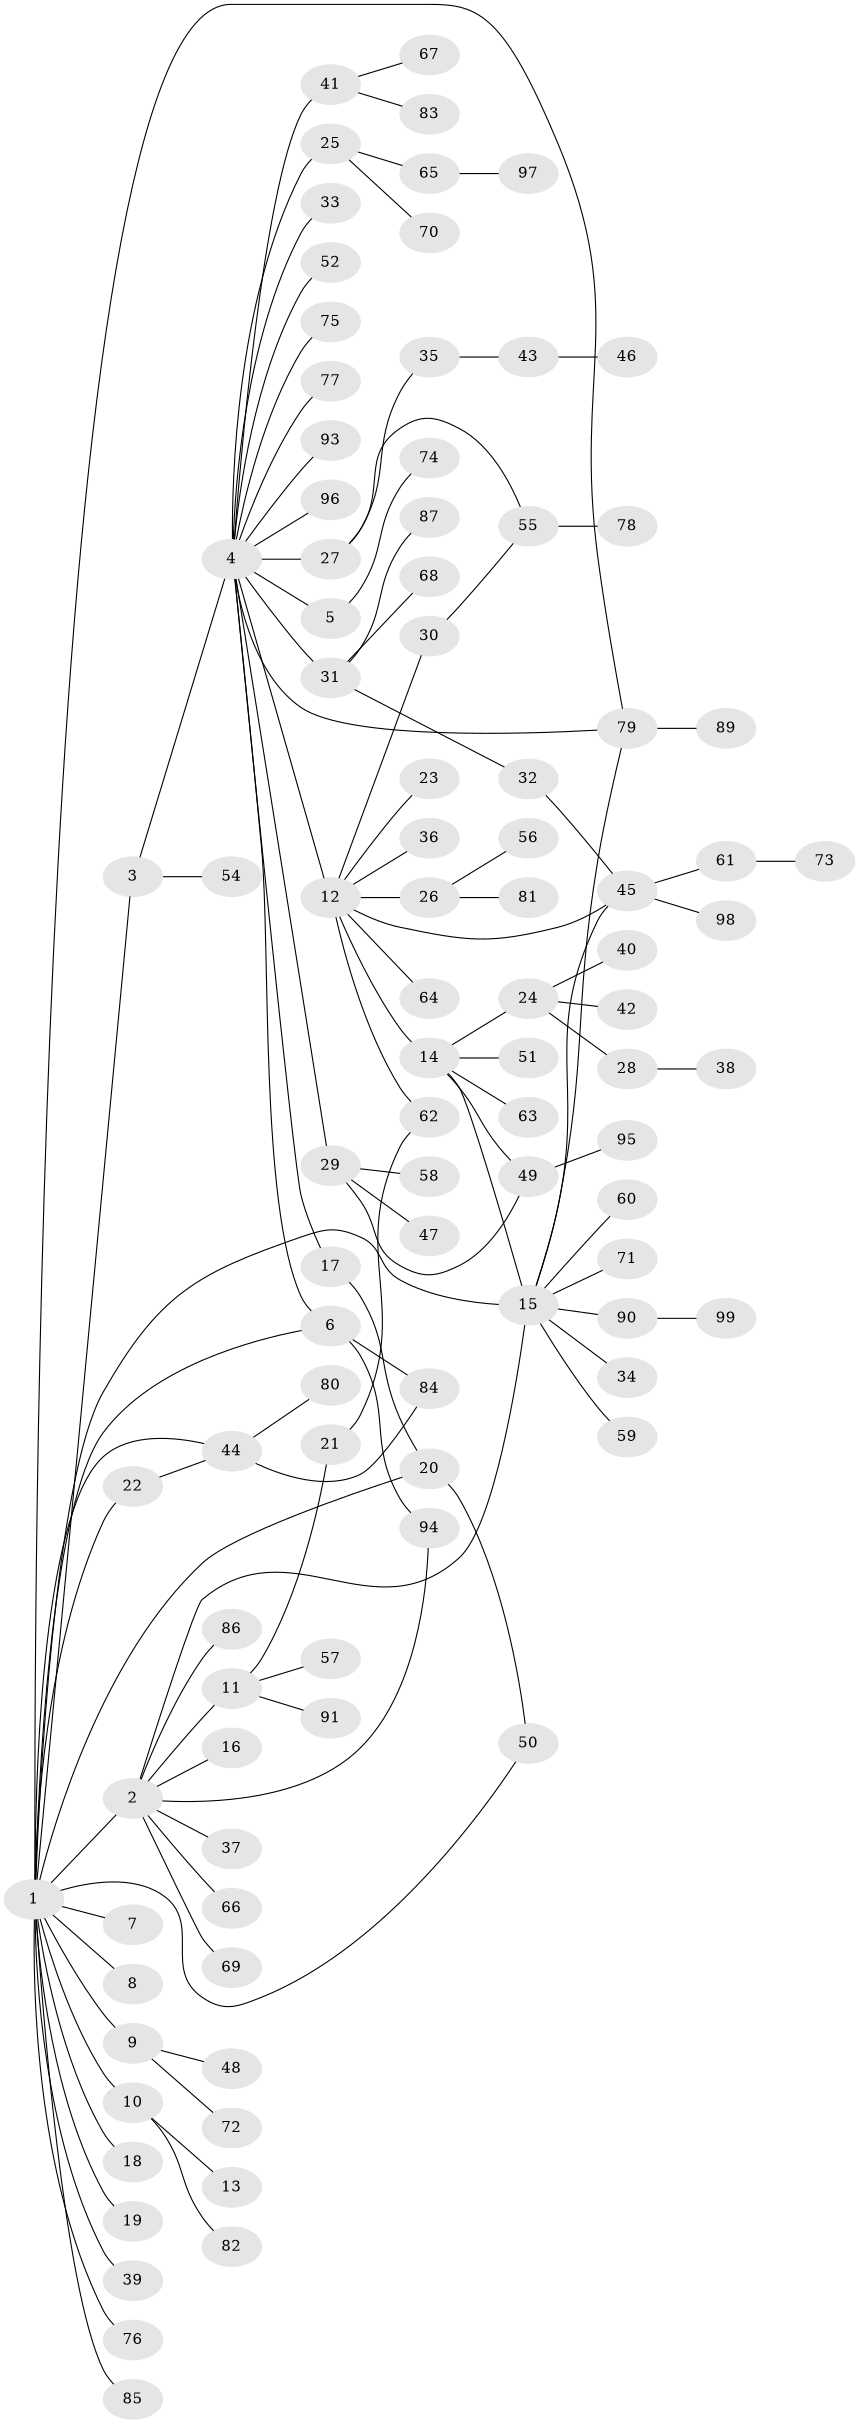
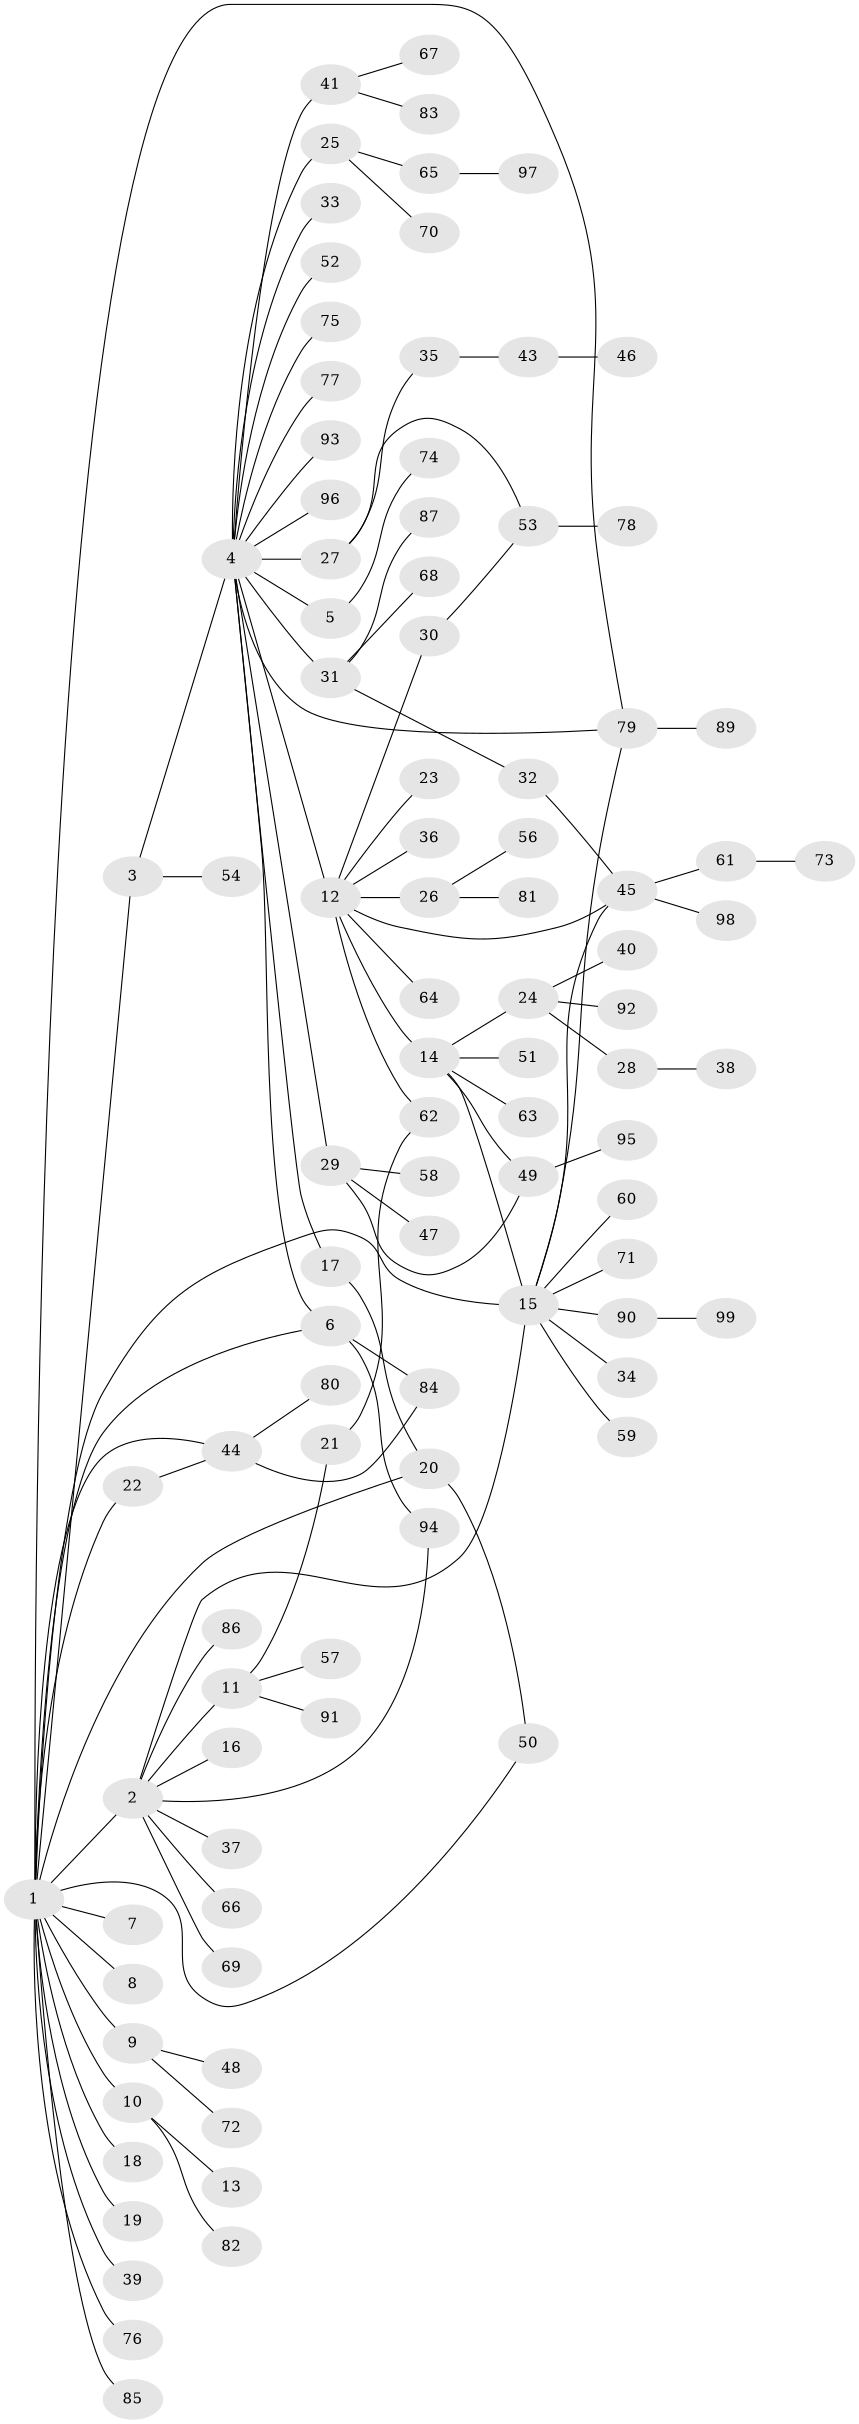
node "55": label "55" -> "53"
node "42": label "42" -> "92"
